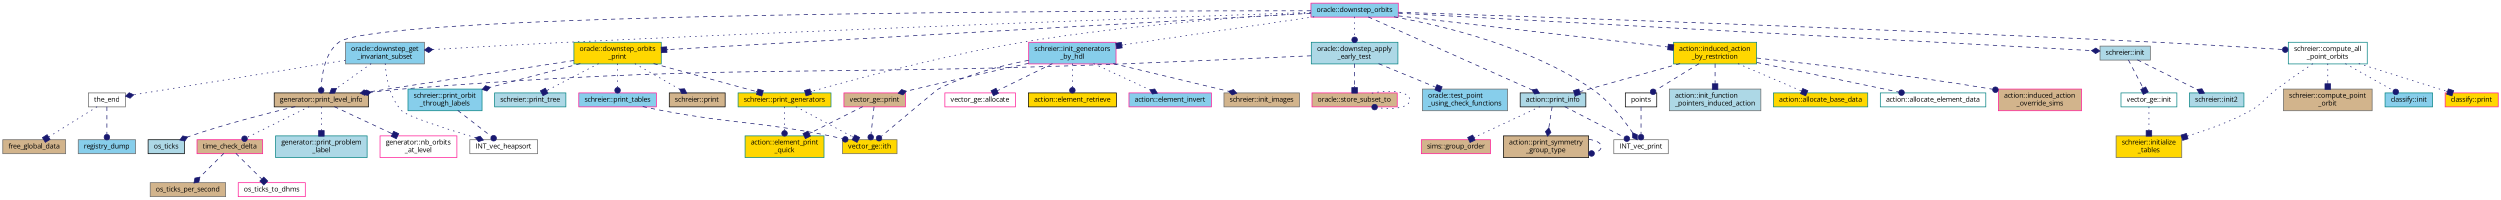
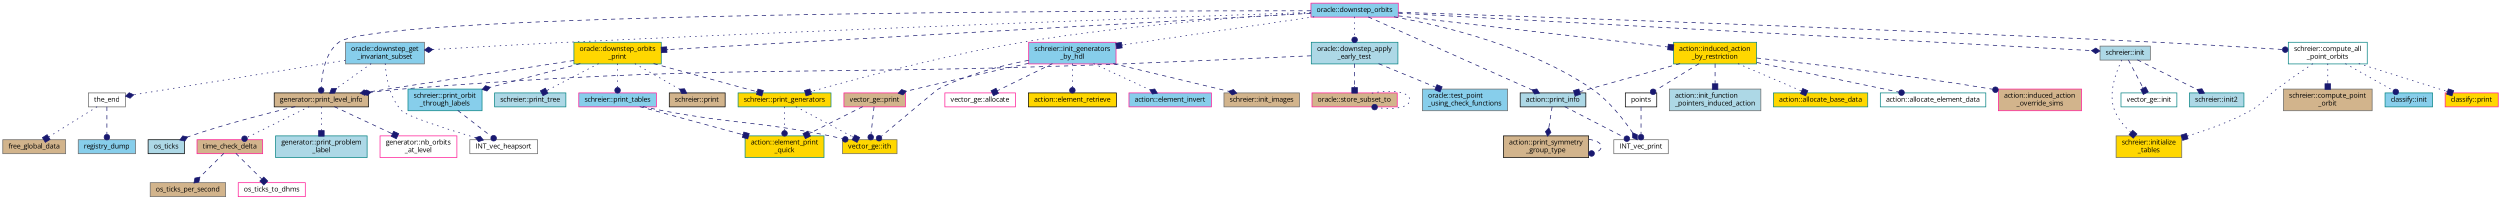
edge "vector_ge::init" -> "schreier::initialize _tables": now "schreier::init" -> "schreier::initialize _tables"
edge "schreier::print_tables" -> "action::element_print _quick": added
node "sims::group_order": removed
